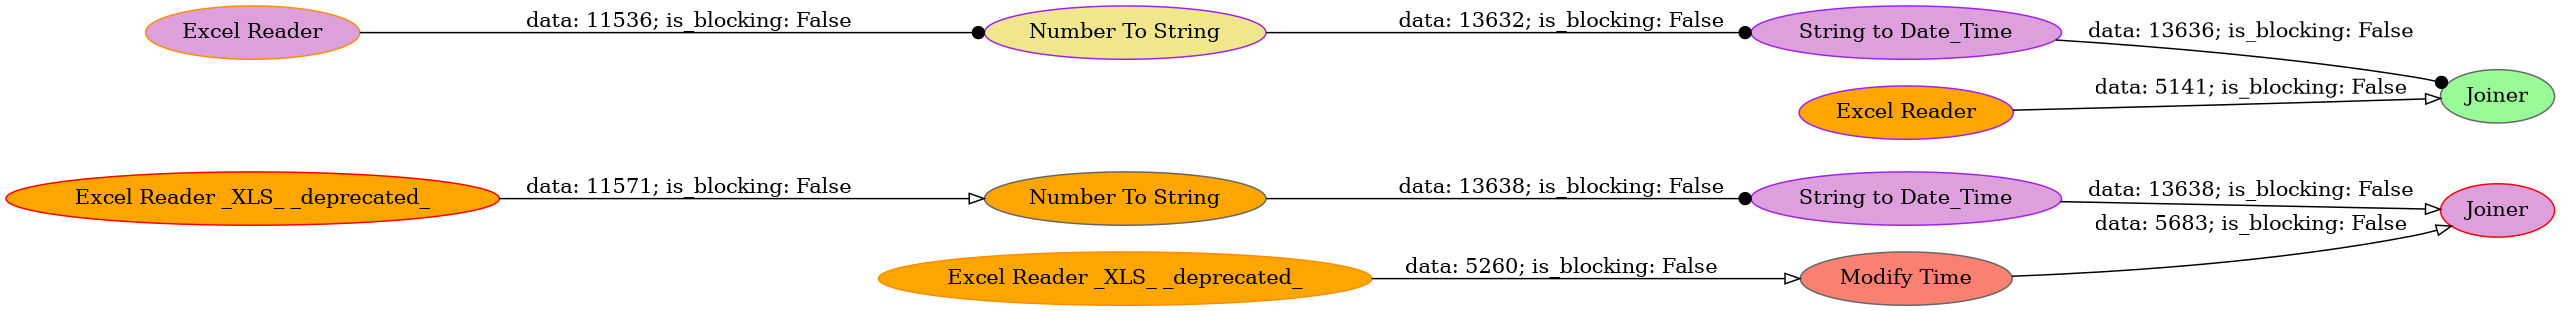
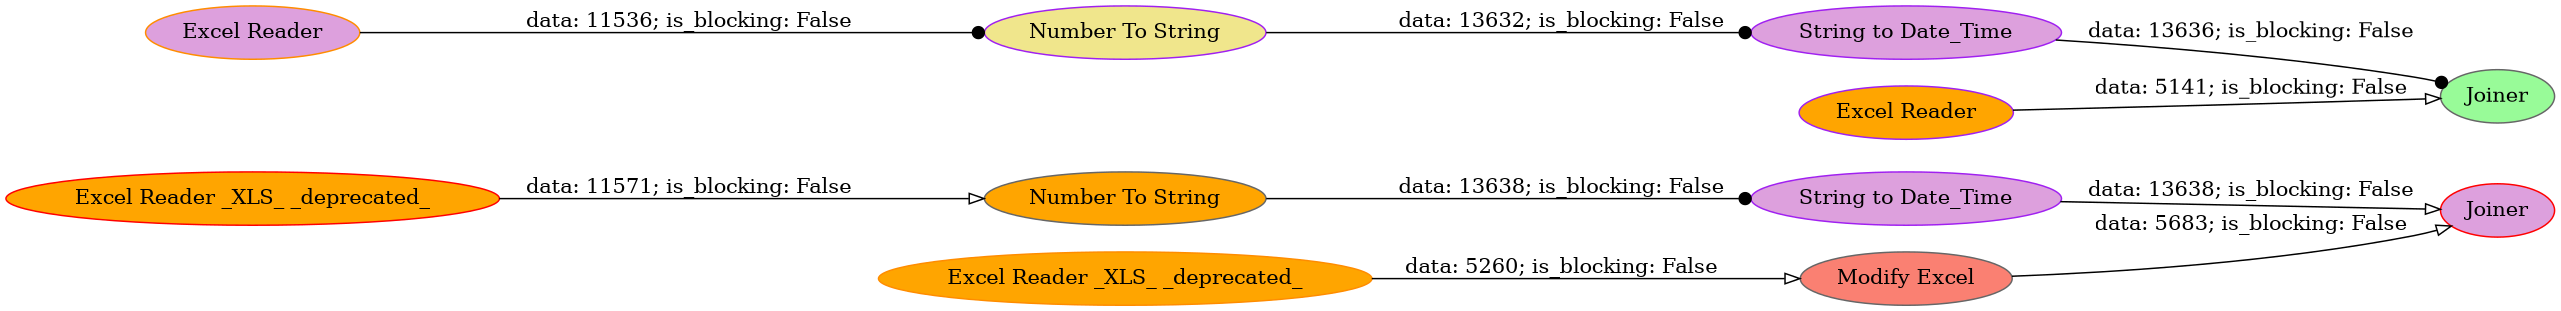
node "Modify Time": label "Modify Time" -> "Modify Excel"
